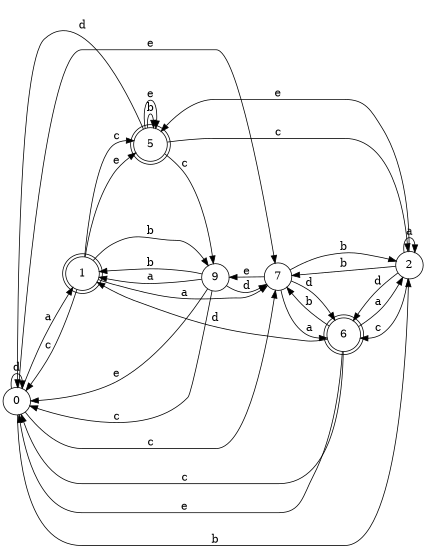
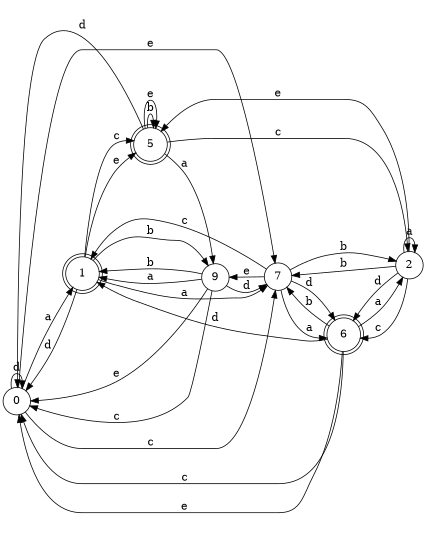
edge "5" -> "9": label "c" -> "a"
edge "7" -> "1": added, label "c"
edge "1" -> "0": label "c" -> "d"
edge "0" -> "2": removed, label "b"
